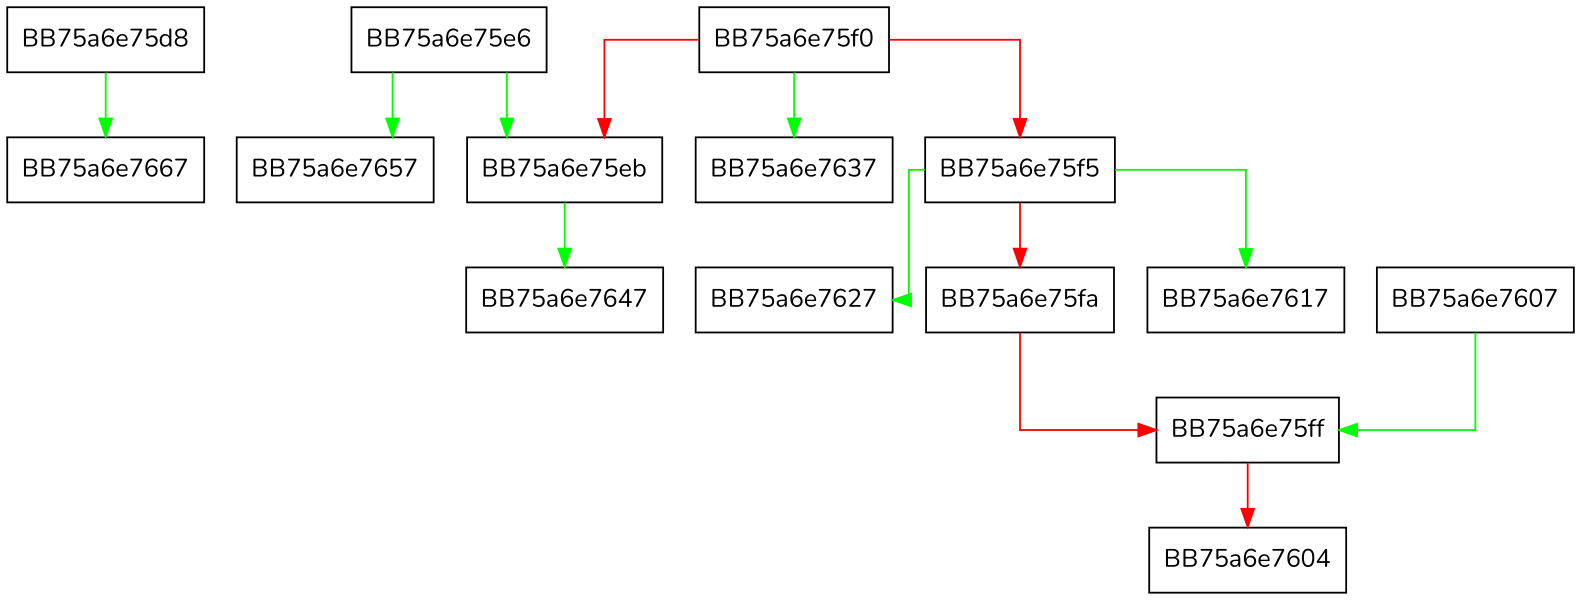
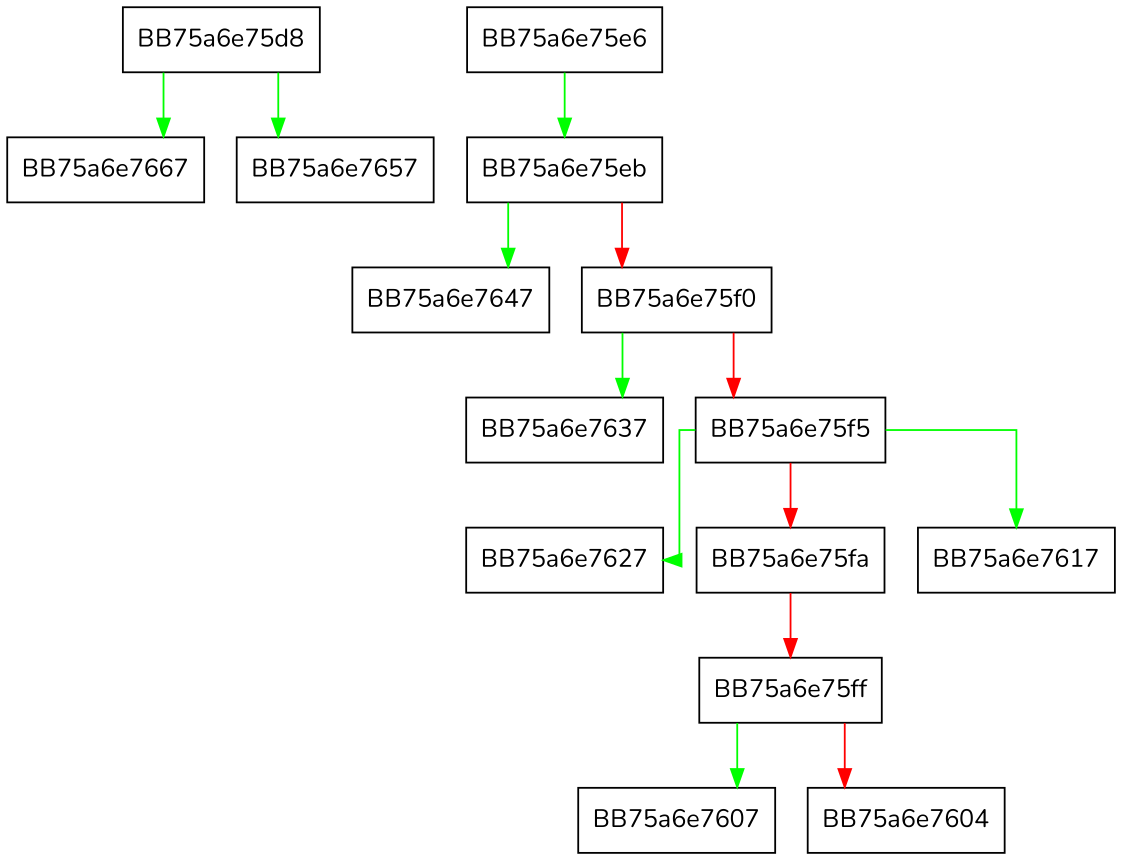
edge "BB75a6e75f0" -> "BB75a6e75eb": reversed
edge "BB75a6e75e6" -> "BB75a6e7657": now "BB75a6e75d8" -> "BB75a6e7657"
edge "BB75a6e7607" -> "BB75a6e75ff": reversed
